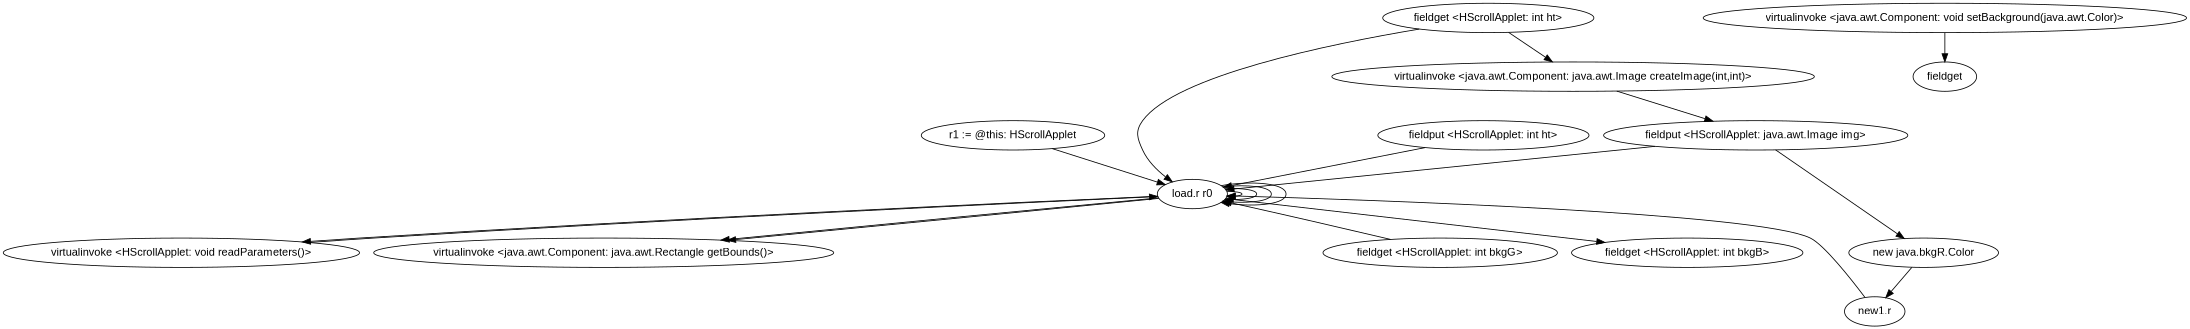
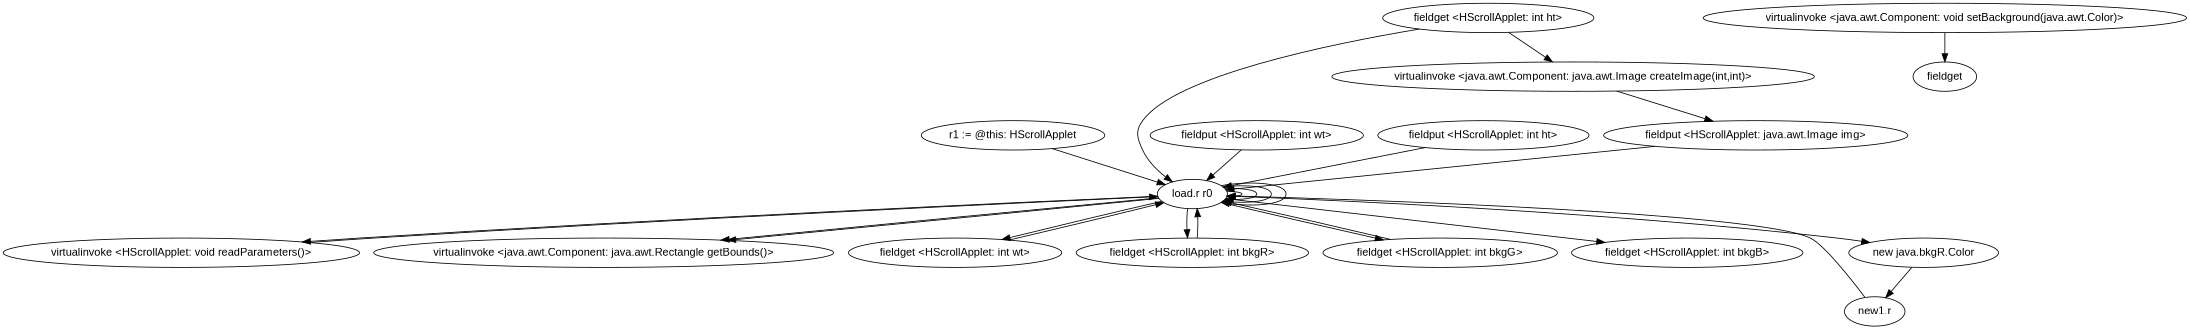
node "fieldput <HScrollApplet: int wt>": added
edge "fieldput <HScrollApplet: java.awt.Image img>" -> "new java.bkgR.Color": now "load.r r0" -> "new java.bkgR.Color"
edge "load.r r0" -> "fieldget <HScrollApplet: int bkgG>": added
node "fieldget <HScrollApplet: int wt>": added
node "fieldget <HScrollApplet: int bkgR>": added
